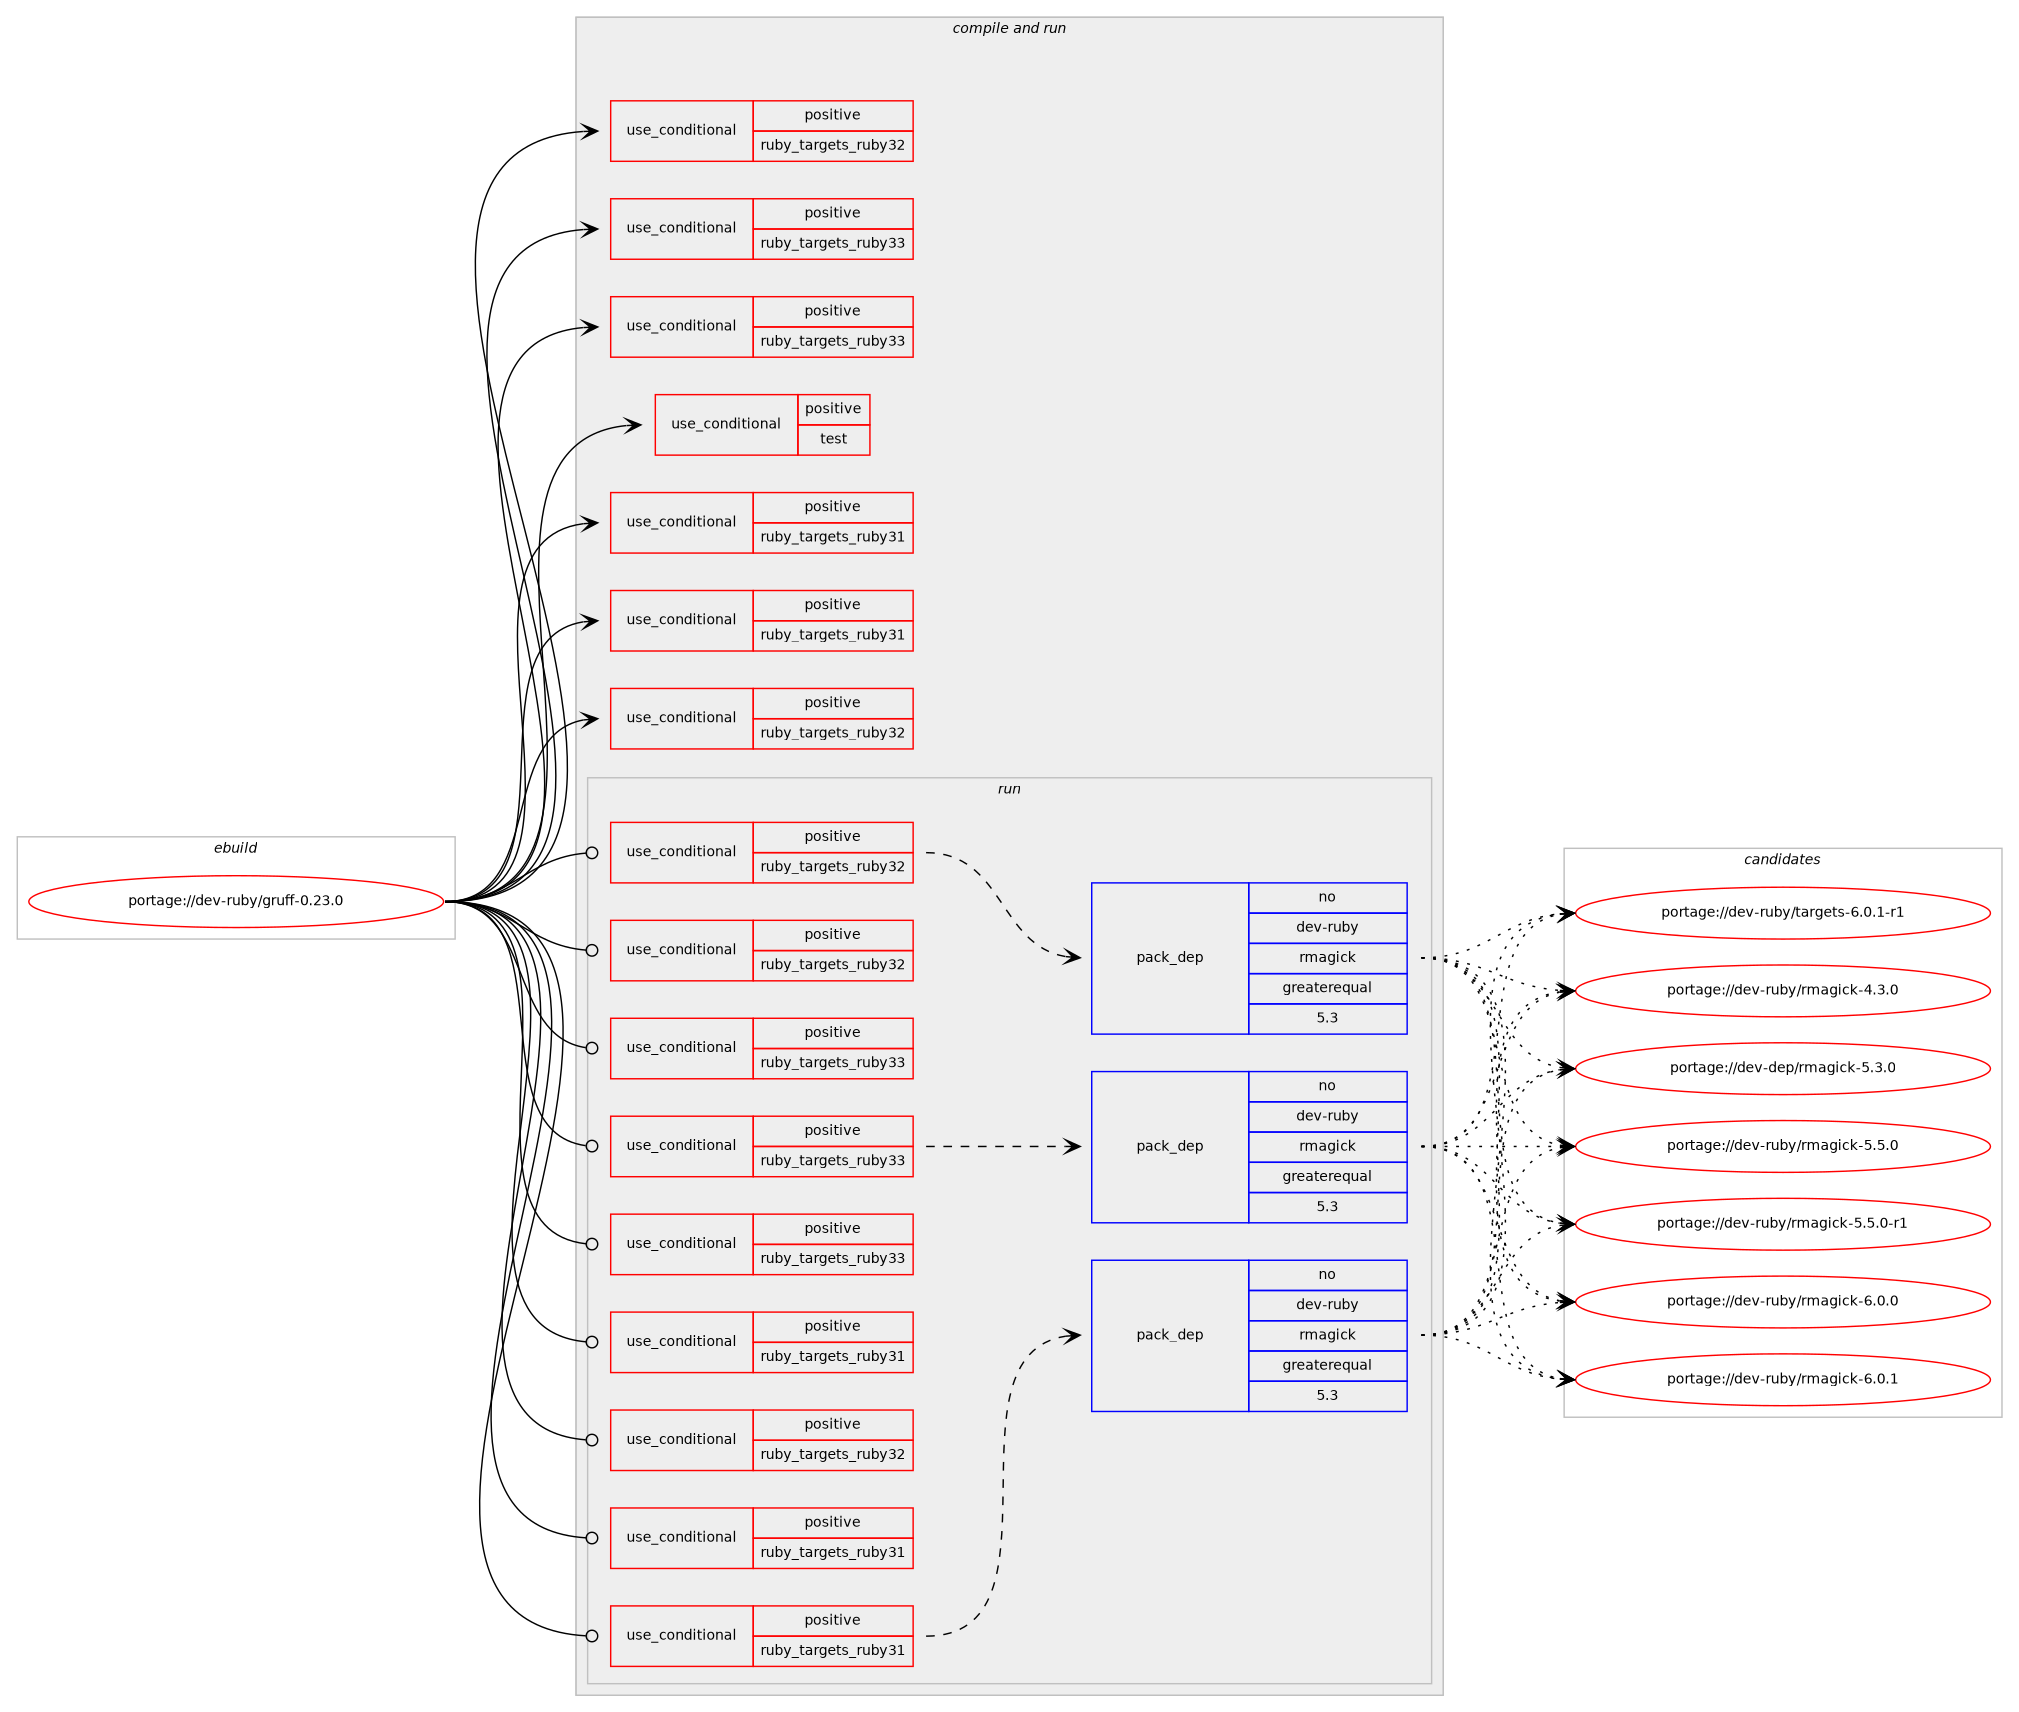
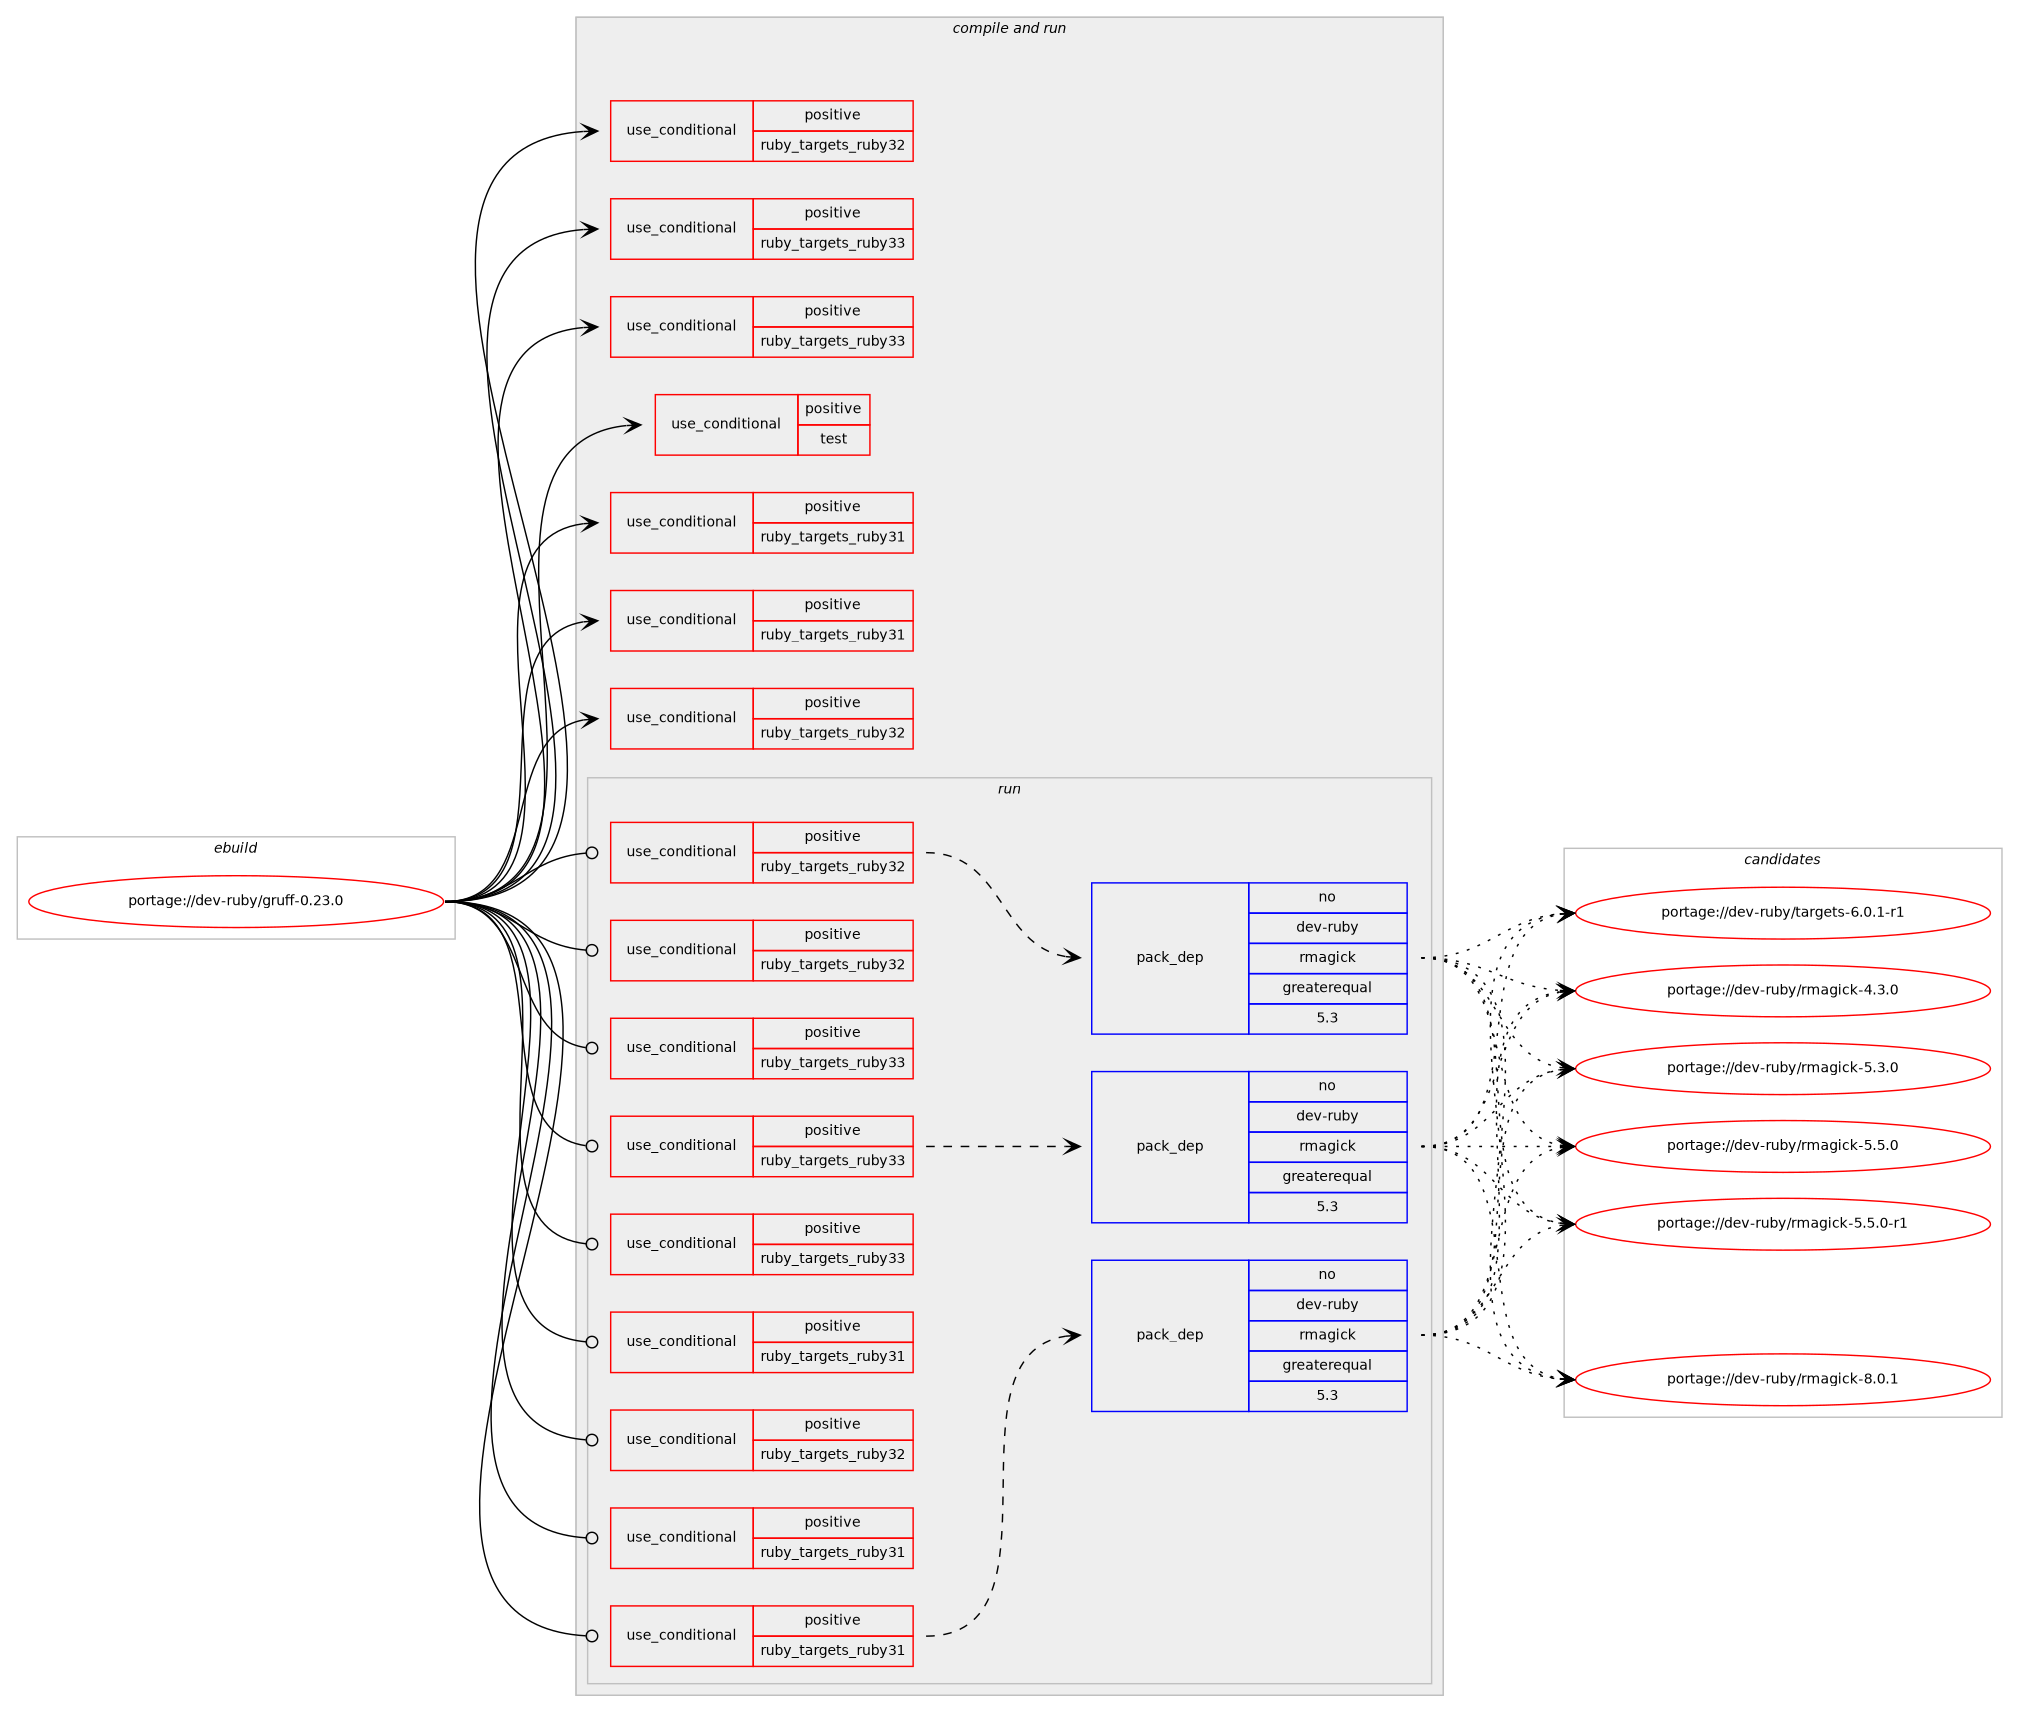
node "portage://dev-dep/rmagick-5.3.0": label "portage://dev-dep/rmagick-5.3.0" -> "portage://dev-ruby/rmagick-5.3.0"
node "portage://dev-ruby/rmagick-6.0.0": removed
node "portage://dev-ruby/rmagick-6.0.1": label "portage://dev-ruby/rmagick-6.0.1" -> "portage://dev-ruby/rmagick-8.0.1"
